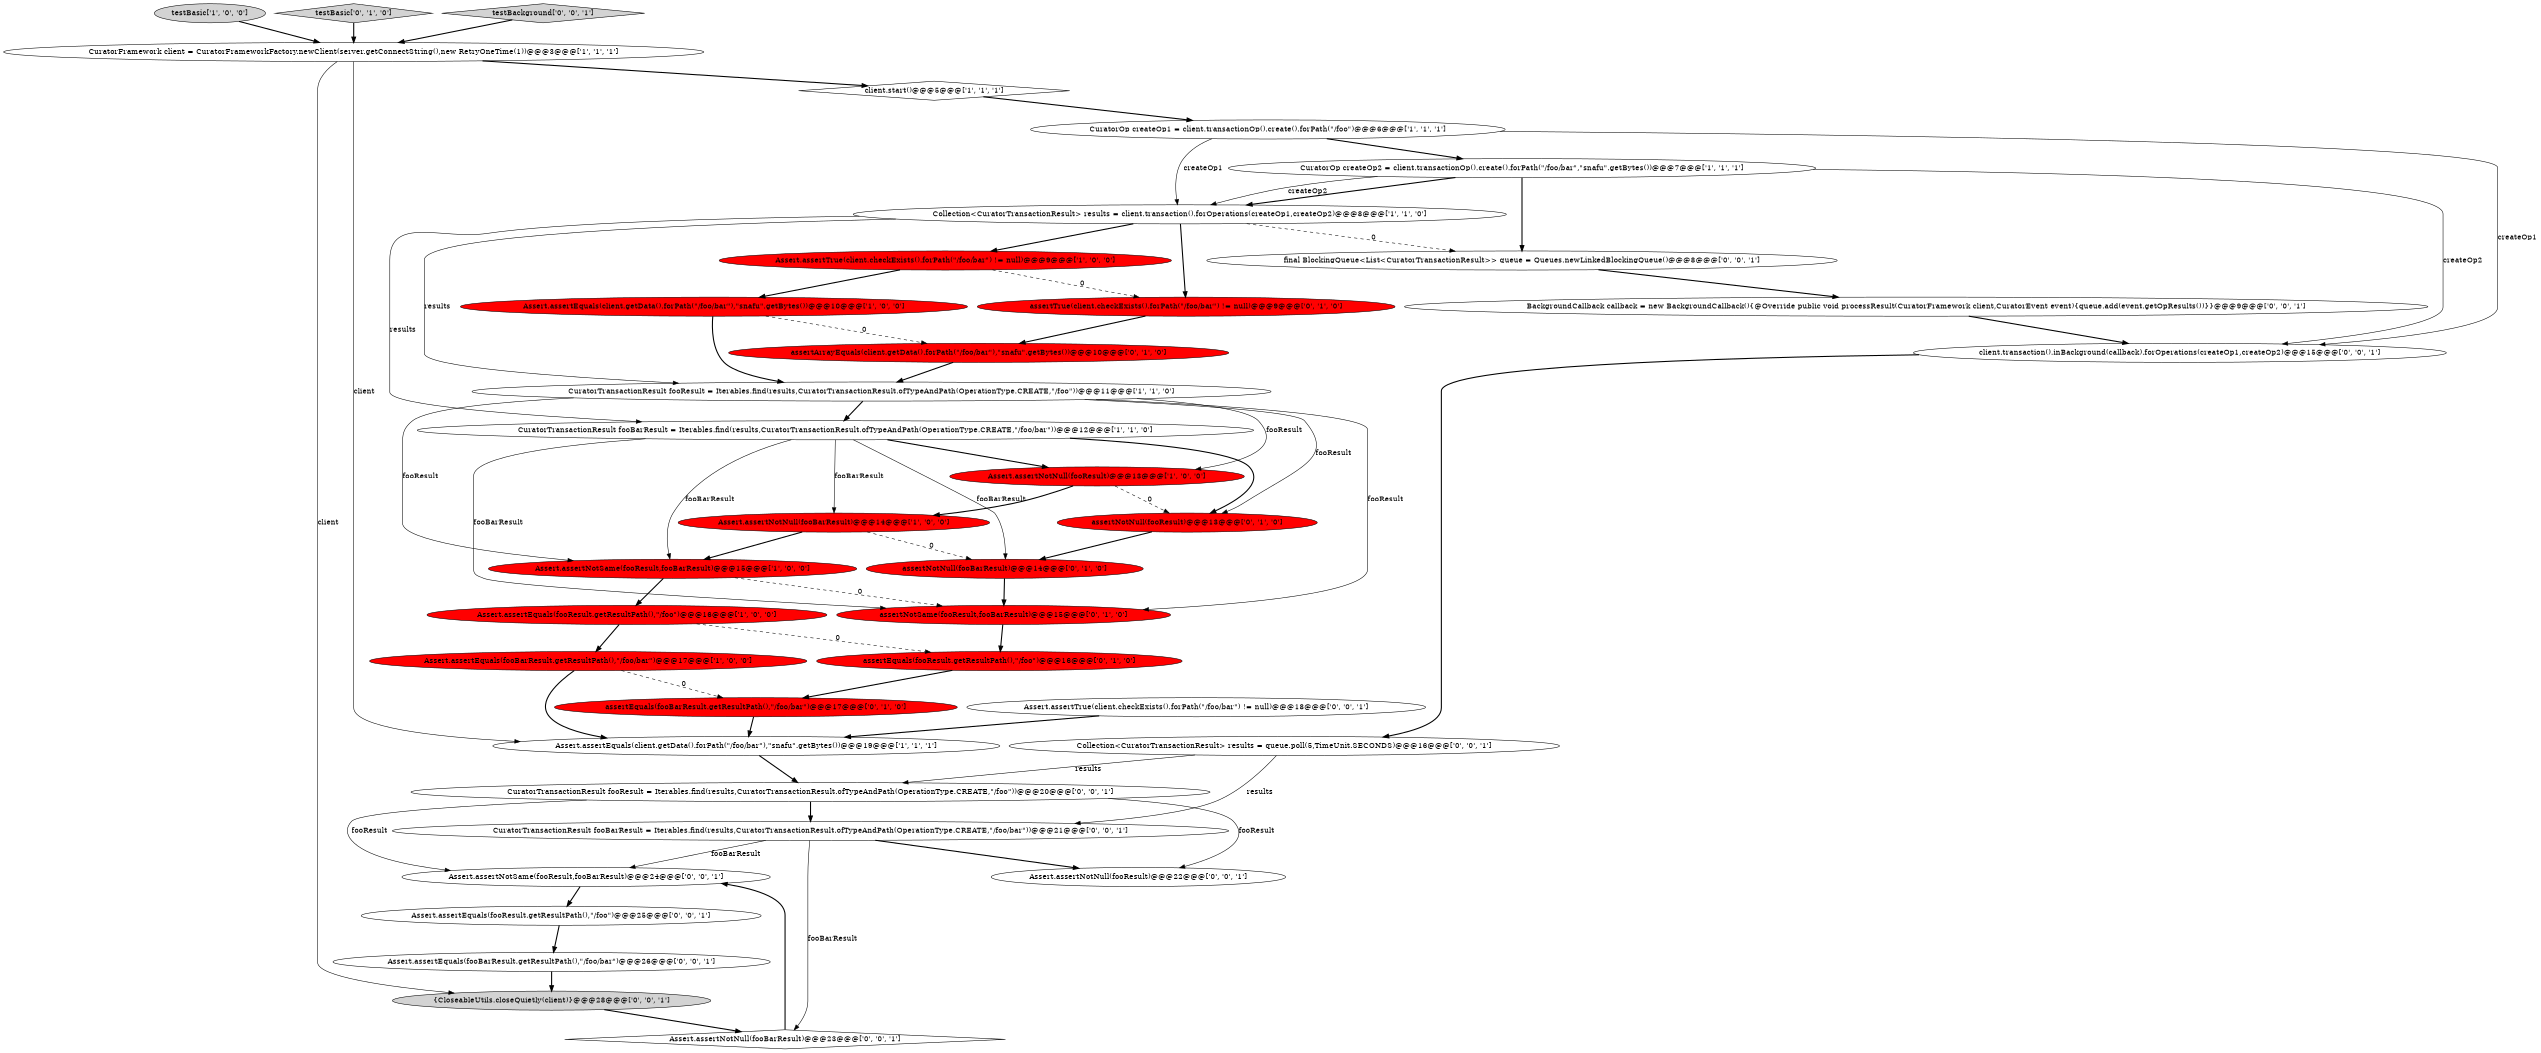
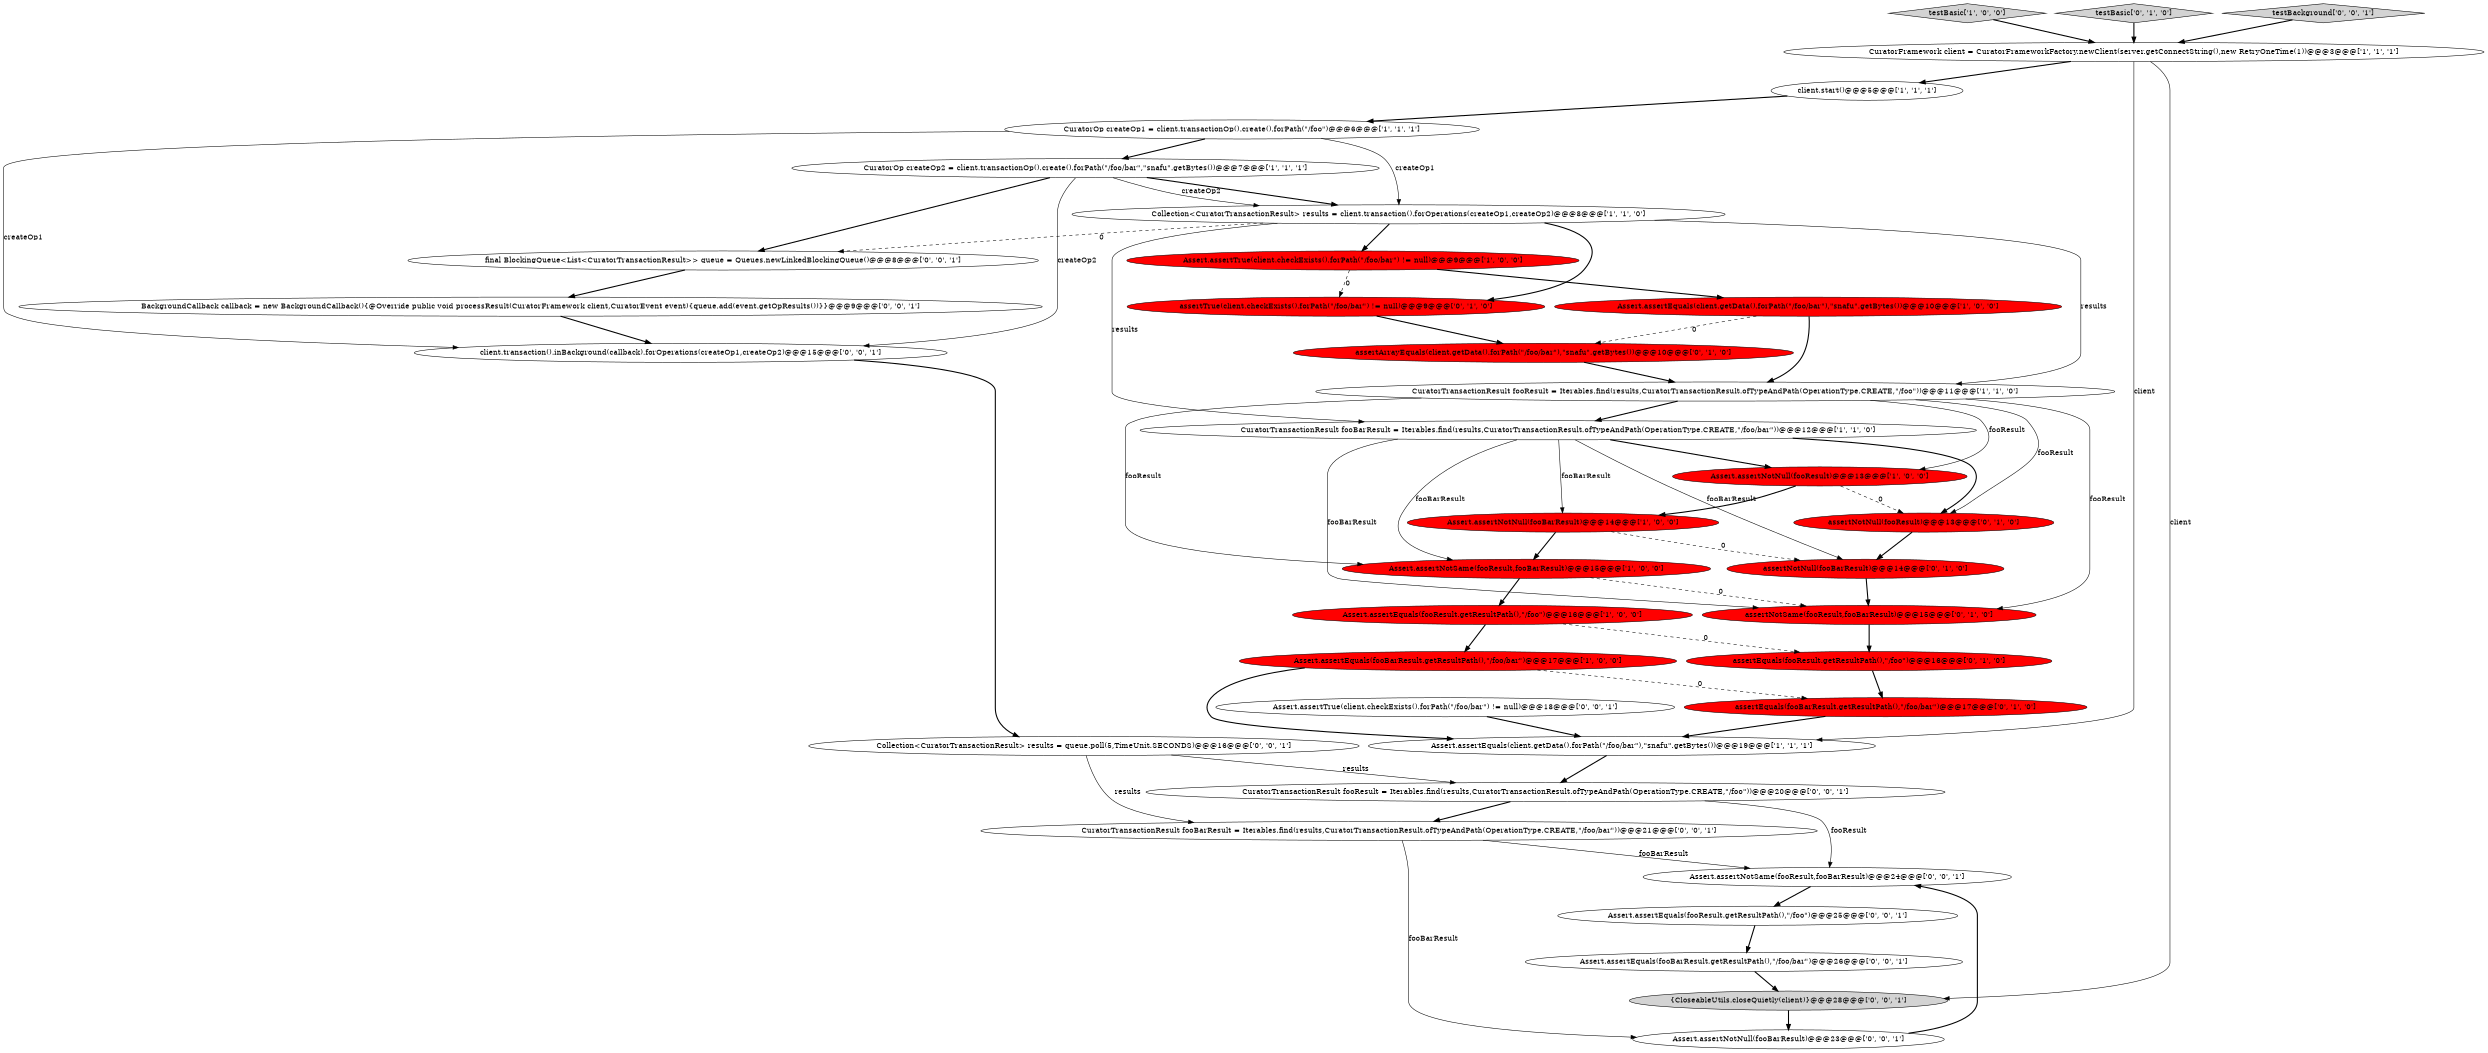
node "testBasic['1', '0', '0']": shape ellipse -> diamond
node "client.start()@@@5@@@['1', '1', '1']": shape diamond -> ellipse
node "Assert.assertNotNull(fooResult)@@@22@@@['0', '0', '1']": removed
node "Assert.assertNotNull(fooBarResult)@@@23@@@['0', '0', '1']": shape diamond -> ellipse
